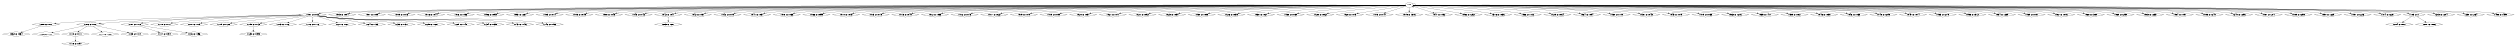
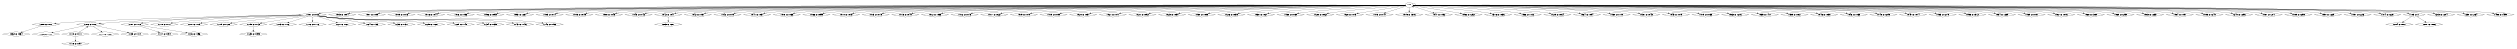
edge "1106 & 1107" -> "1110 & 1111": reversed
